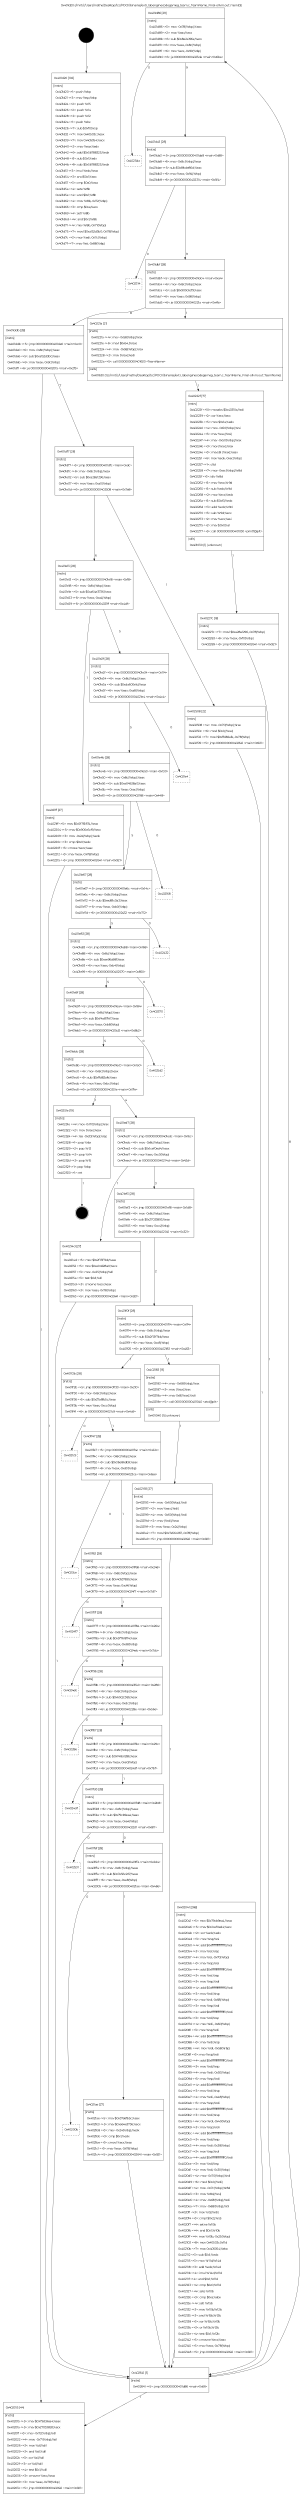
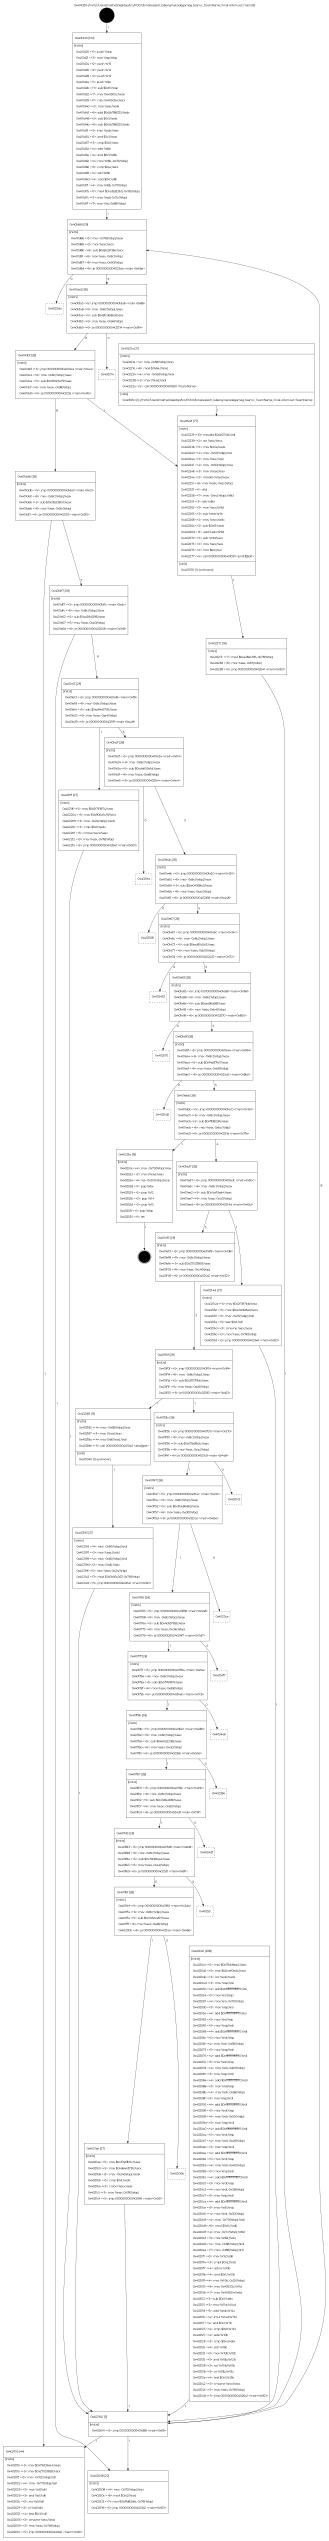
edge "0x401d20 [102]" -> "0x401d86 [29]": added, label "1"
edge "0x401dbf [28]" -> "0x40221a [21]": now "0x401dbf [28]" -> "0x40222f [77]"
edge "0x402508 [22]" -> "0x402641 [5]": reversed
